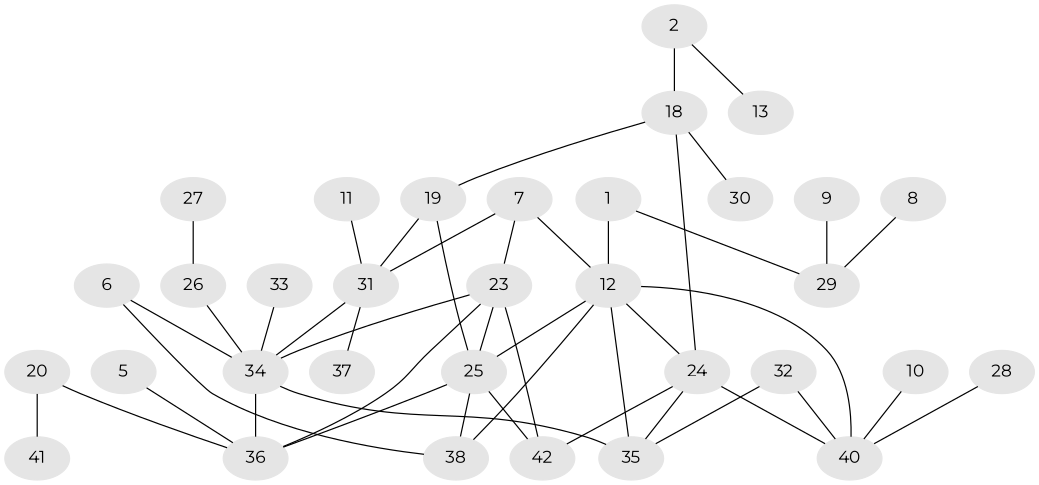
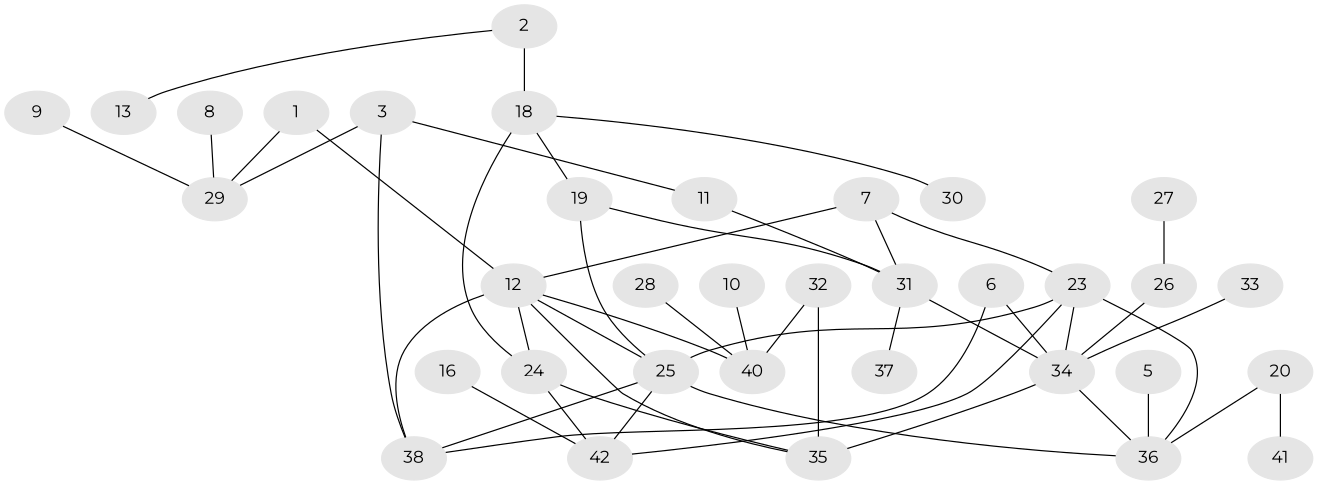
node "3": added
node "16": added
edge "24" -- "40": removed
